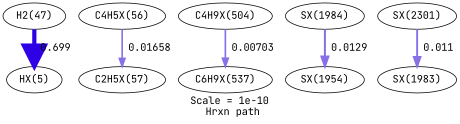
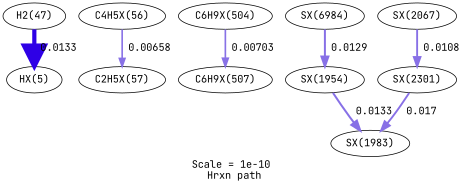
node "C4H9X(504)": label "C4H9X(504)" -> "C6H9X(504)"
node "SX(1984)": label "SX(1984)" -> "SX(6984)"
node "SX(2067)": added
edge "H2(47)" -> "HX(5)": label " 0.699" -> " 0.0133"
edge "C4H5X(56)" -> "C2H5X(57)": label " 0.01658" -> " 0.00658"
edge "SX(2301)" -> "SX(1983)": label " 0.011" -> " 0.017"
node "C6H9X(537)": label "C6H9X(537)" -> "C6H9X(507)"
edge "SX(1954)" -> "SX(1983)": added, label "0.0133"
